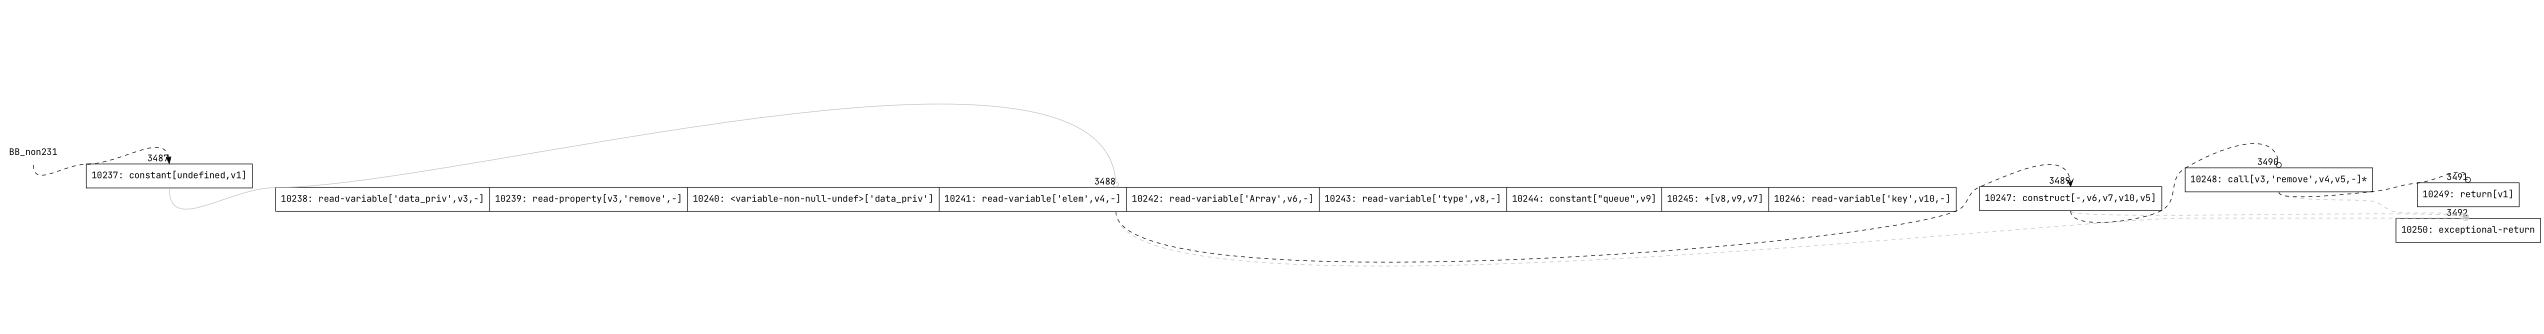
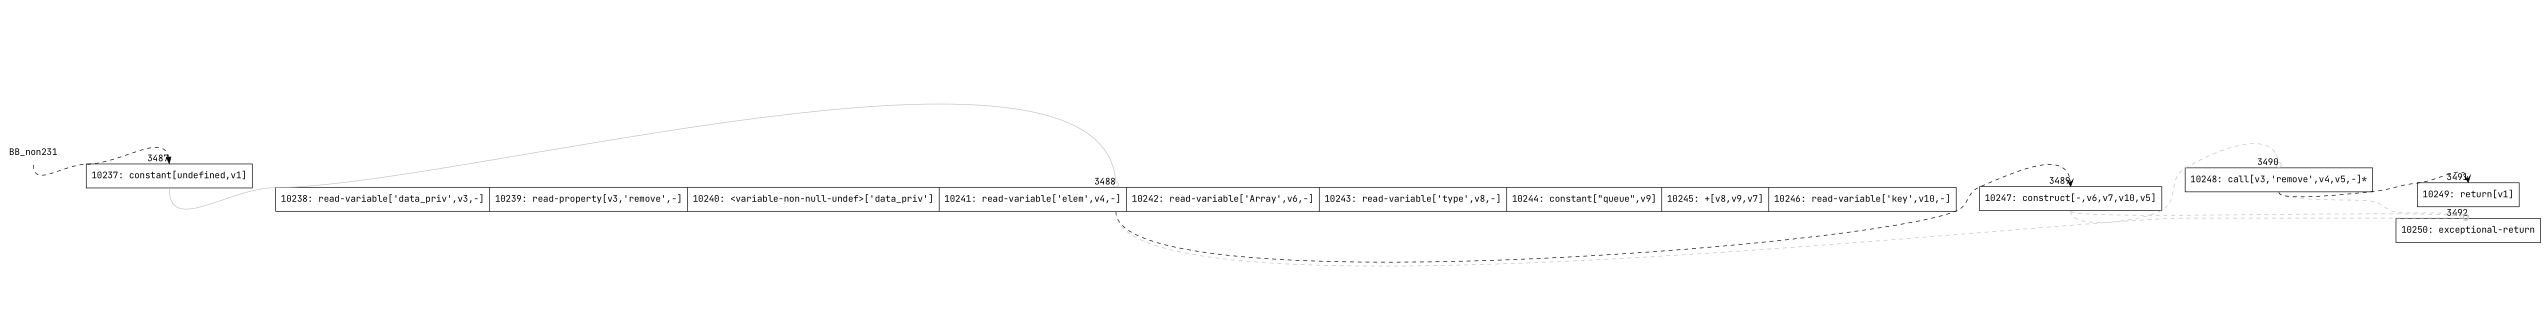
edge "10247: construct[-,v6,v7,v10,v5]" -> "10248: call[v3,'remove',v4,v5,-]*": color black -> gray
edge "10248: call[v3,'remove',v4,v5,-]*" -> "10249: return[v1]": arrowhead odot -> vee
edge "10247: construct[-,v6,v7,v10,v5]" -> "10250: exceptional-return": arrowhead vee -> odot
